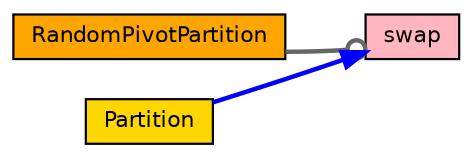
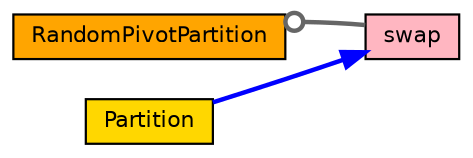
edge "RandomPivotPartition" -> "swap": reversed
